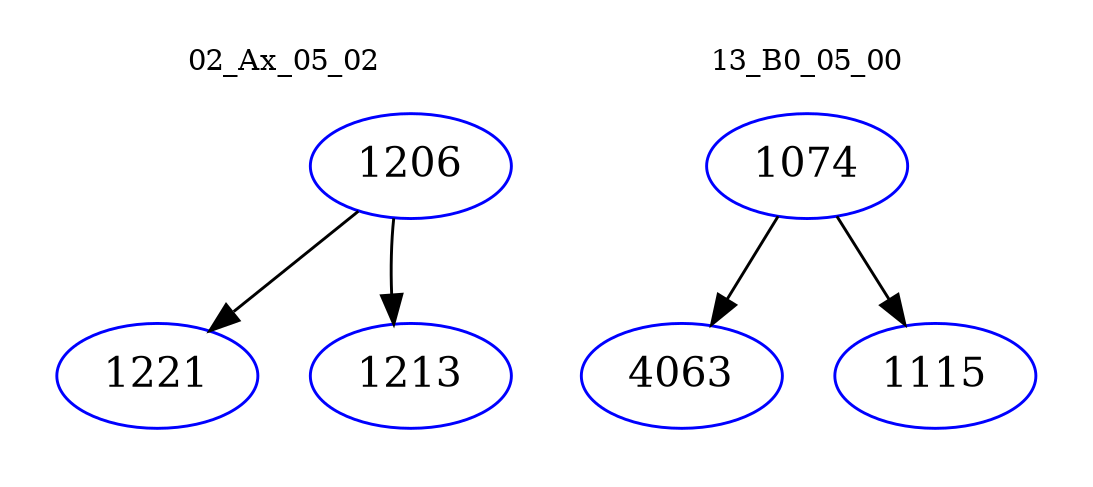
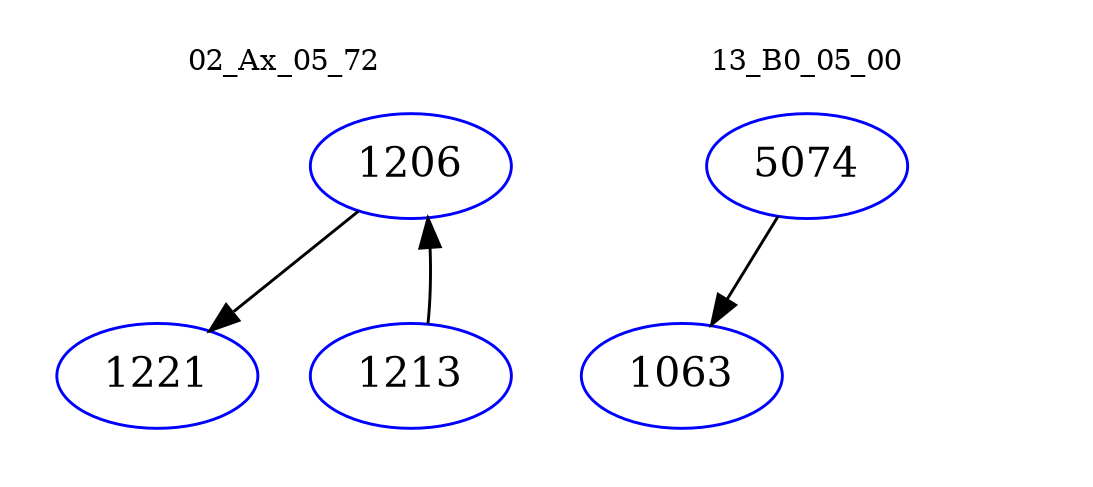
cluster "02_Ax_05_02": label "02_Ax_05_02" -> "02_Ax_05_72"
node "1074": label "1074" -> "5074"
edge "1206" -> "1213": reversed
node "4063": label "4063" -> "1063"
node "1115": removed
